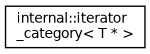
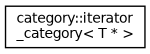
node "internal::iterator _category< T * >": label "internal::iterator _category< T * >" -> "category::iterator _category< T * >"
